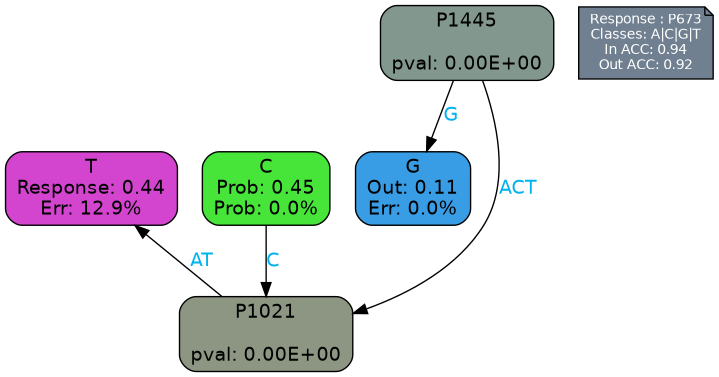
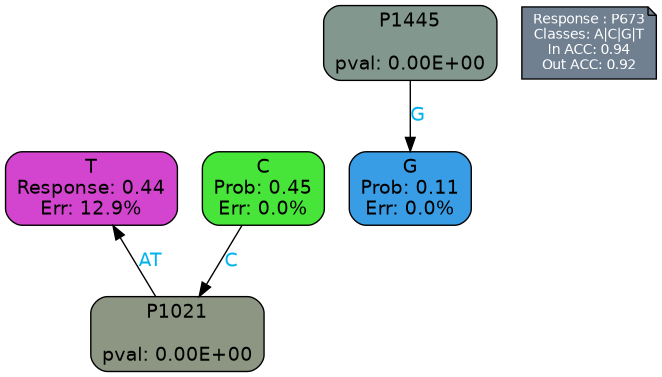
node "C Prob: 0.45 Prob: 0.0%": label "C Prob: 0.45 Prob: 0.0%" -> "C Prob: 0.45 Err: 0.0%"
node "G Out: 0.11 Err: 0.0%": label "G Out: 0.11 Err: 0.0%" -> "G Prob: 0.11 Err: 0.0%"
edge "P1445 pval: 0.00E+00" -> "P1021 pval: 0.00E+00": removed, label "ACT"
